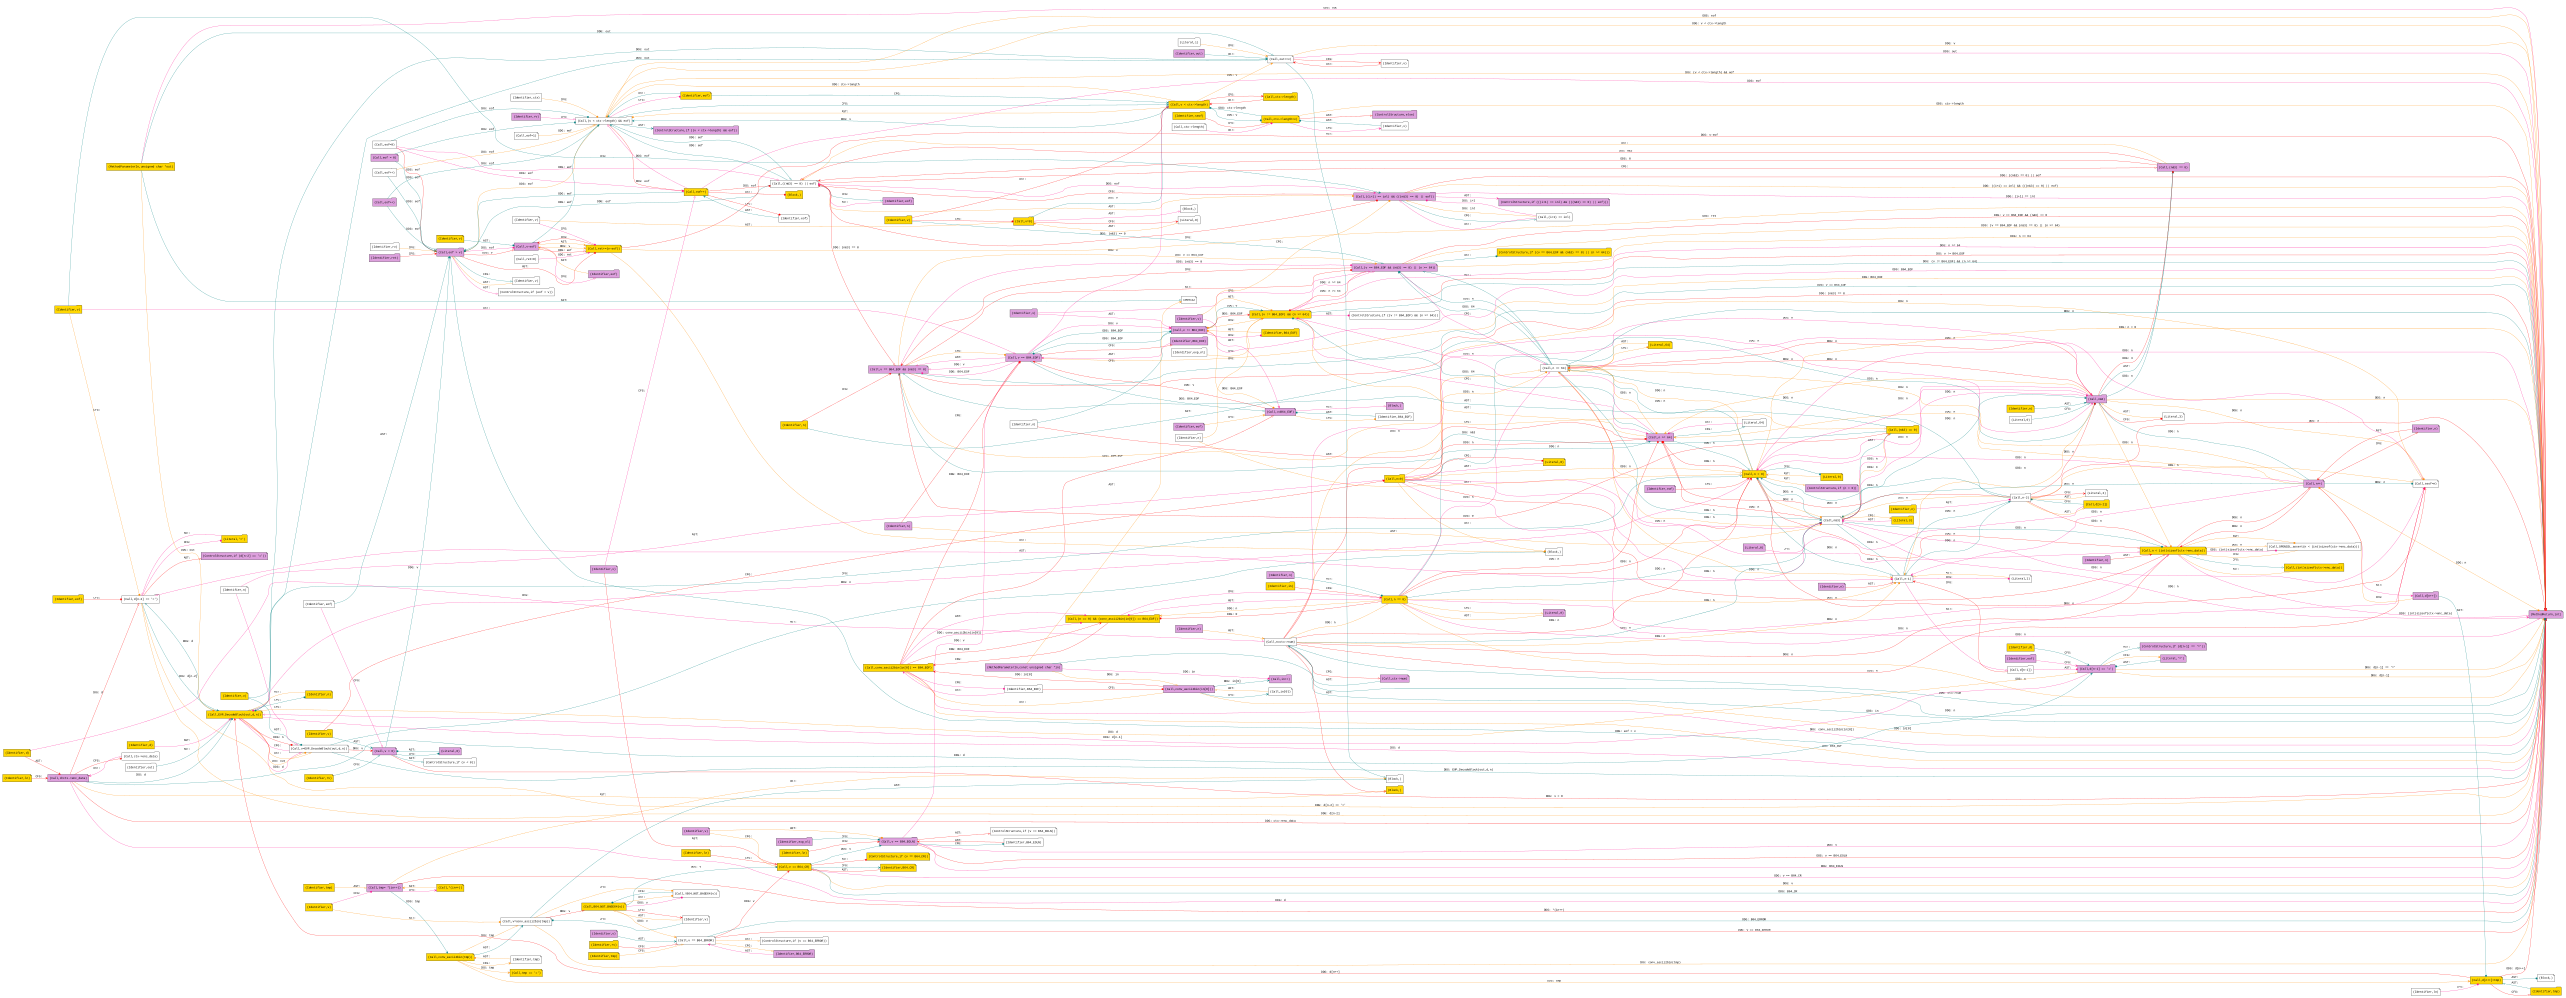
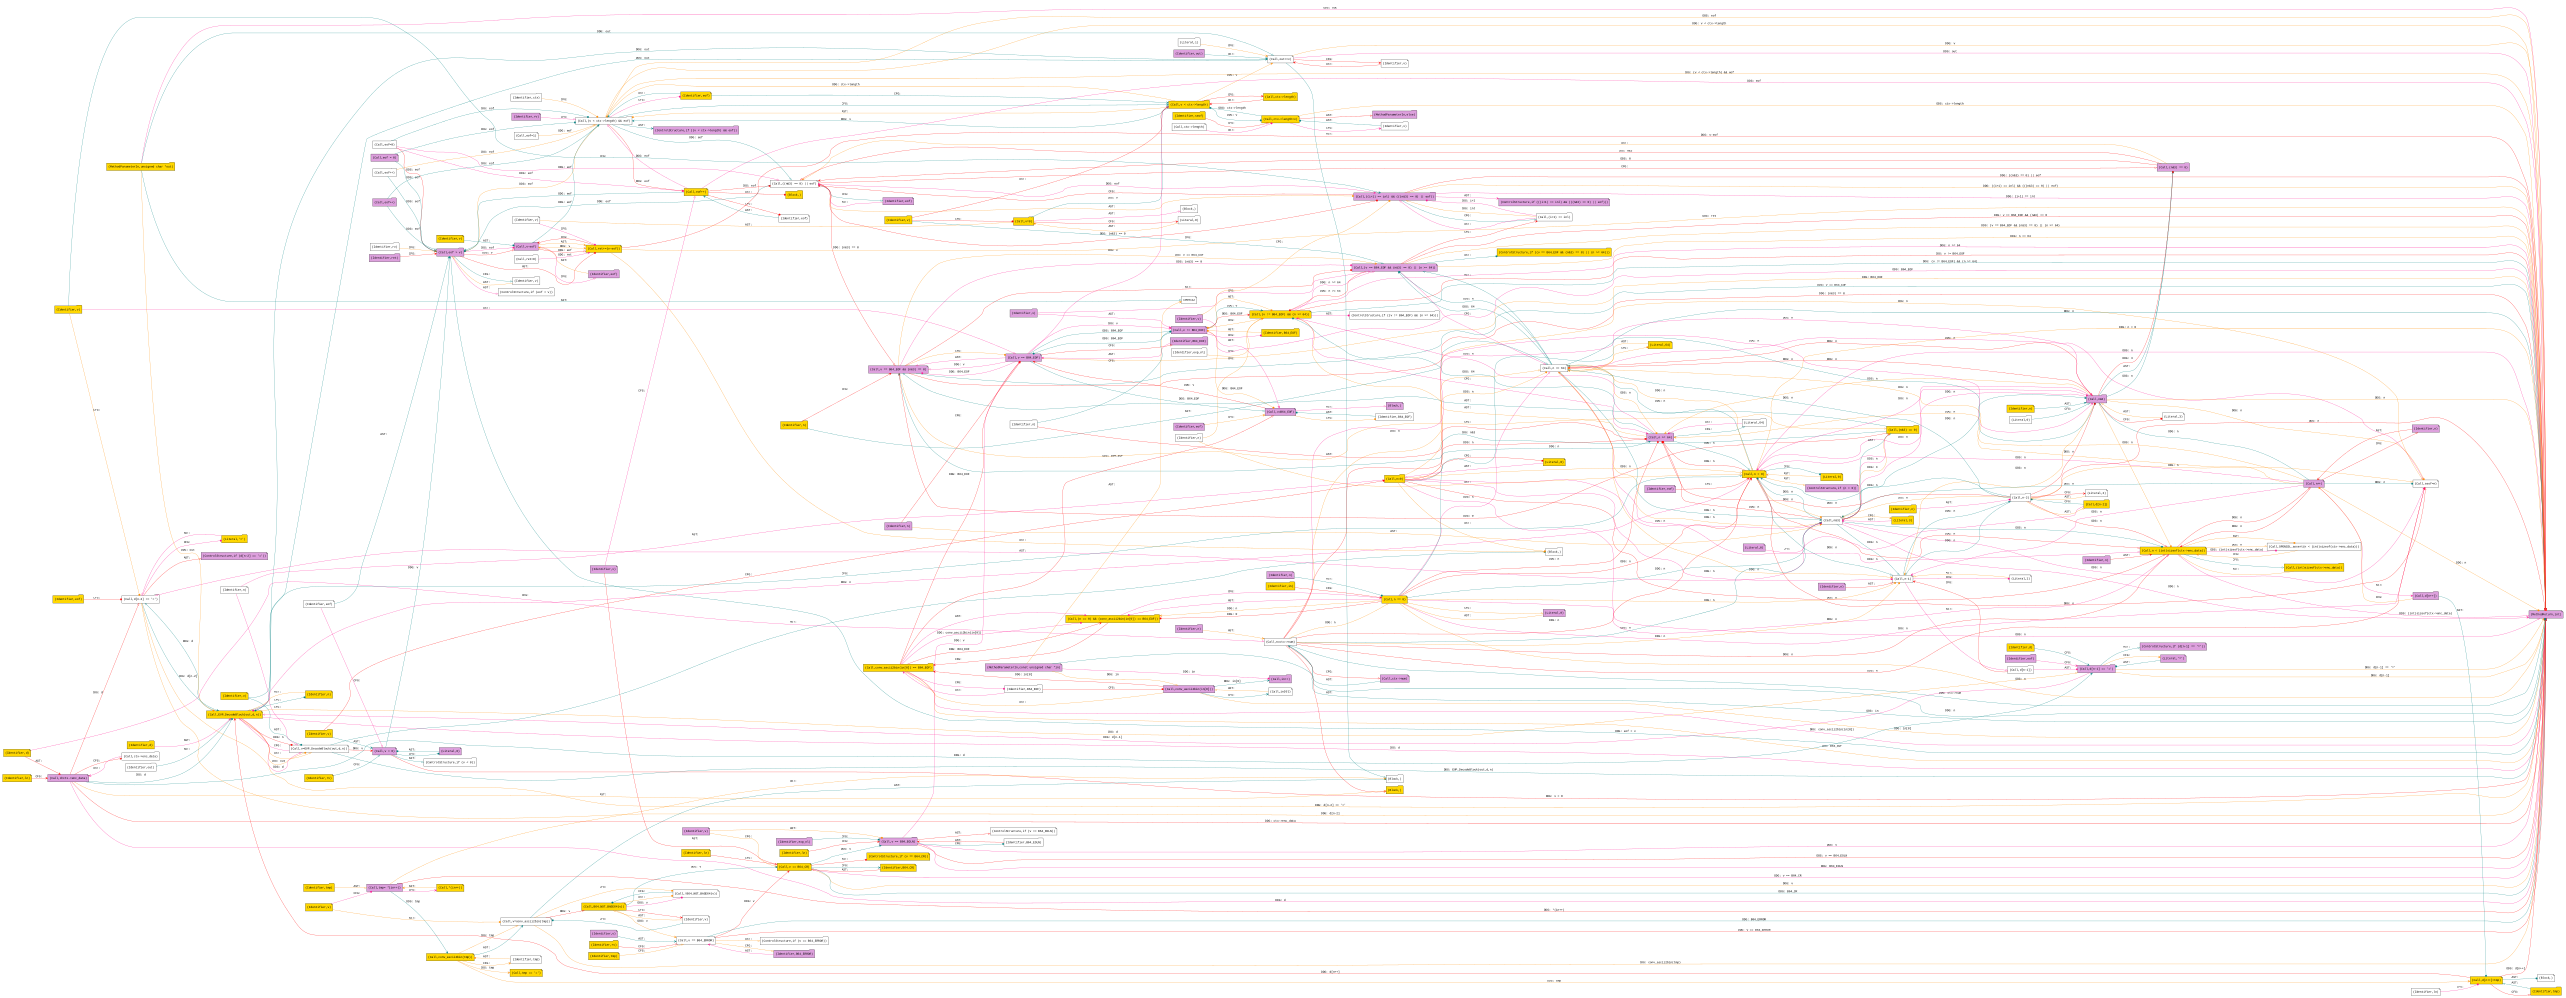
node "(ControlStructure,else)": label "(ControlStructure,else)" -> "(MethodParameterIn,else)"
edge "(Call,((n&3) == 0) || eof)" -> "(Call,(v < ctx->length) && eof)": removed, label "DDG: eof"
edge "(Call,(v == B64_EOF && (n&3) == 0) || (n >= 64))" -> "(Call,v == B64_EOF && (n&3) == 0)": now "(Call,(v == B64_EOF && (n&3) == 0) || (n >= 64))" -> "(Call,(i+1) == inl)"
